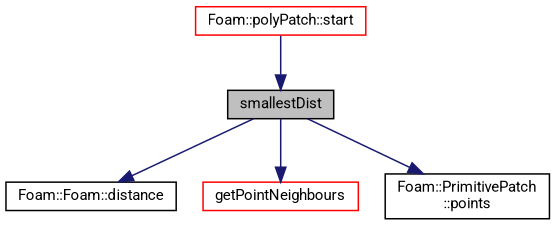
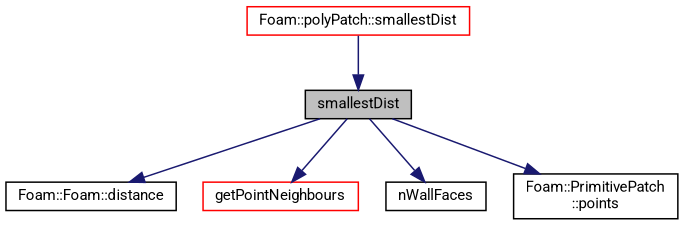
node "Foam::polyPatch::start": label "Foam::polyPatch::start" -> "Foam::polyPatch::smallestDist"
node "nWallFaces": added
